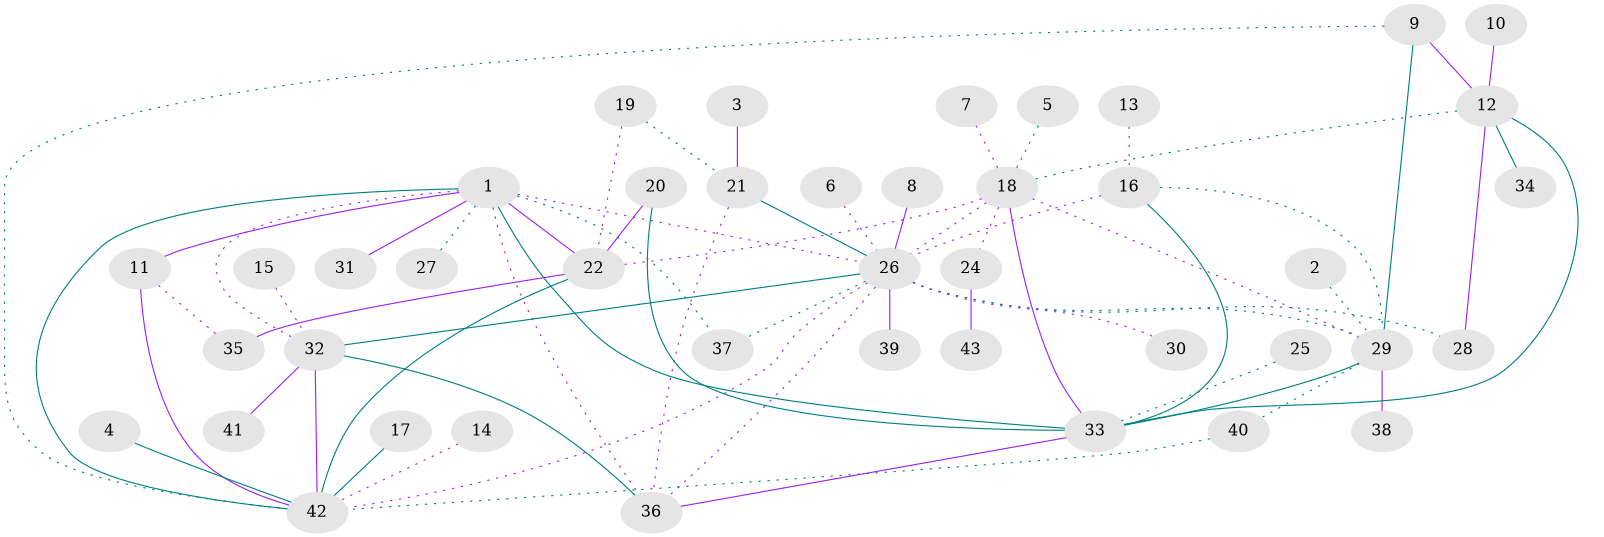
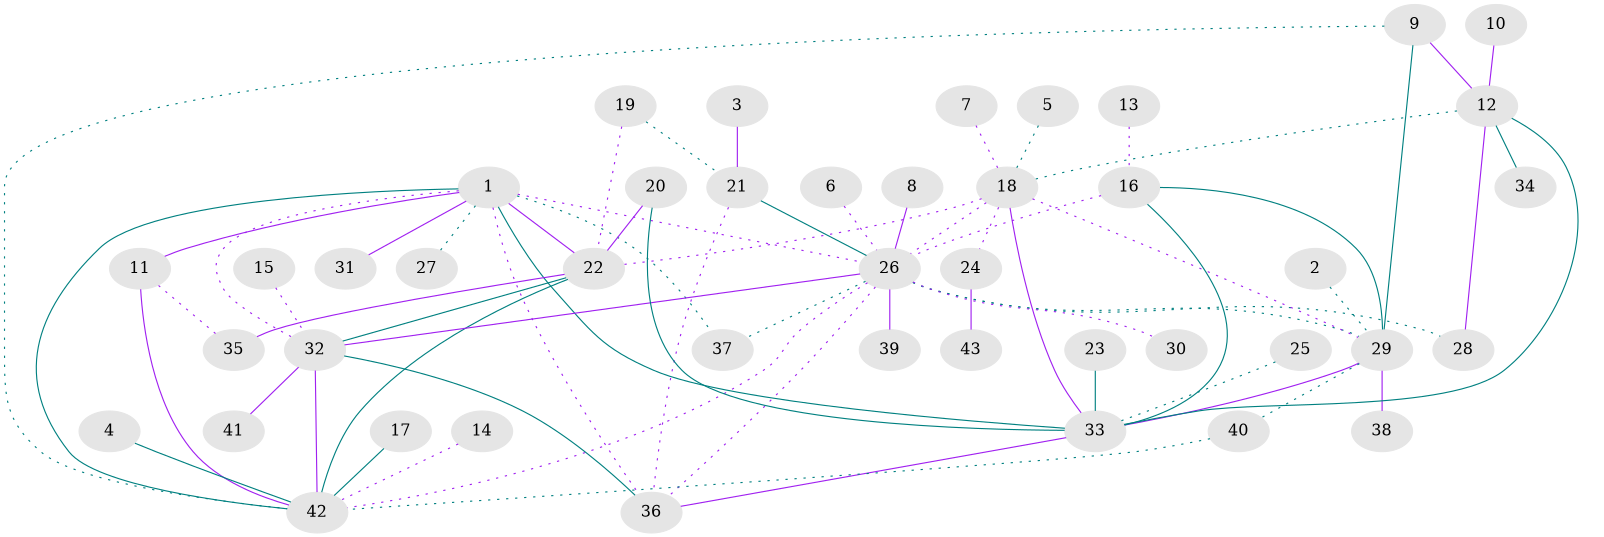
edge "16" -- "29": style dotted -> solid
edge "22" -- "32": added
edge "26" -- "32": color teal -> purple
node "23": added
edge "29" -- "33": color teal -> purple
